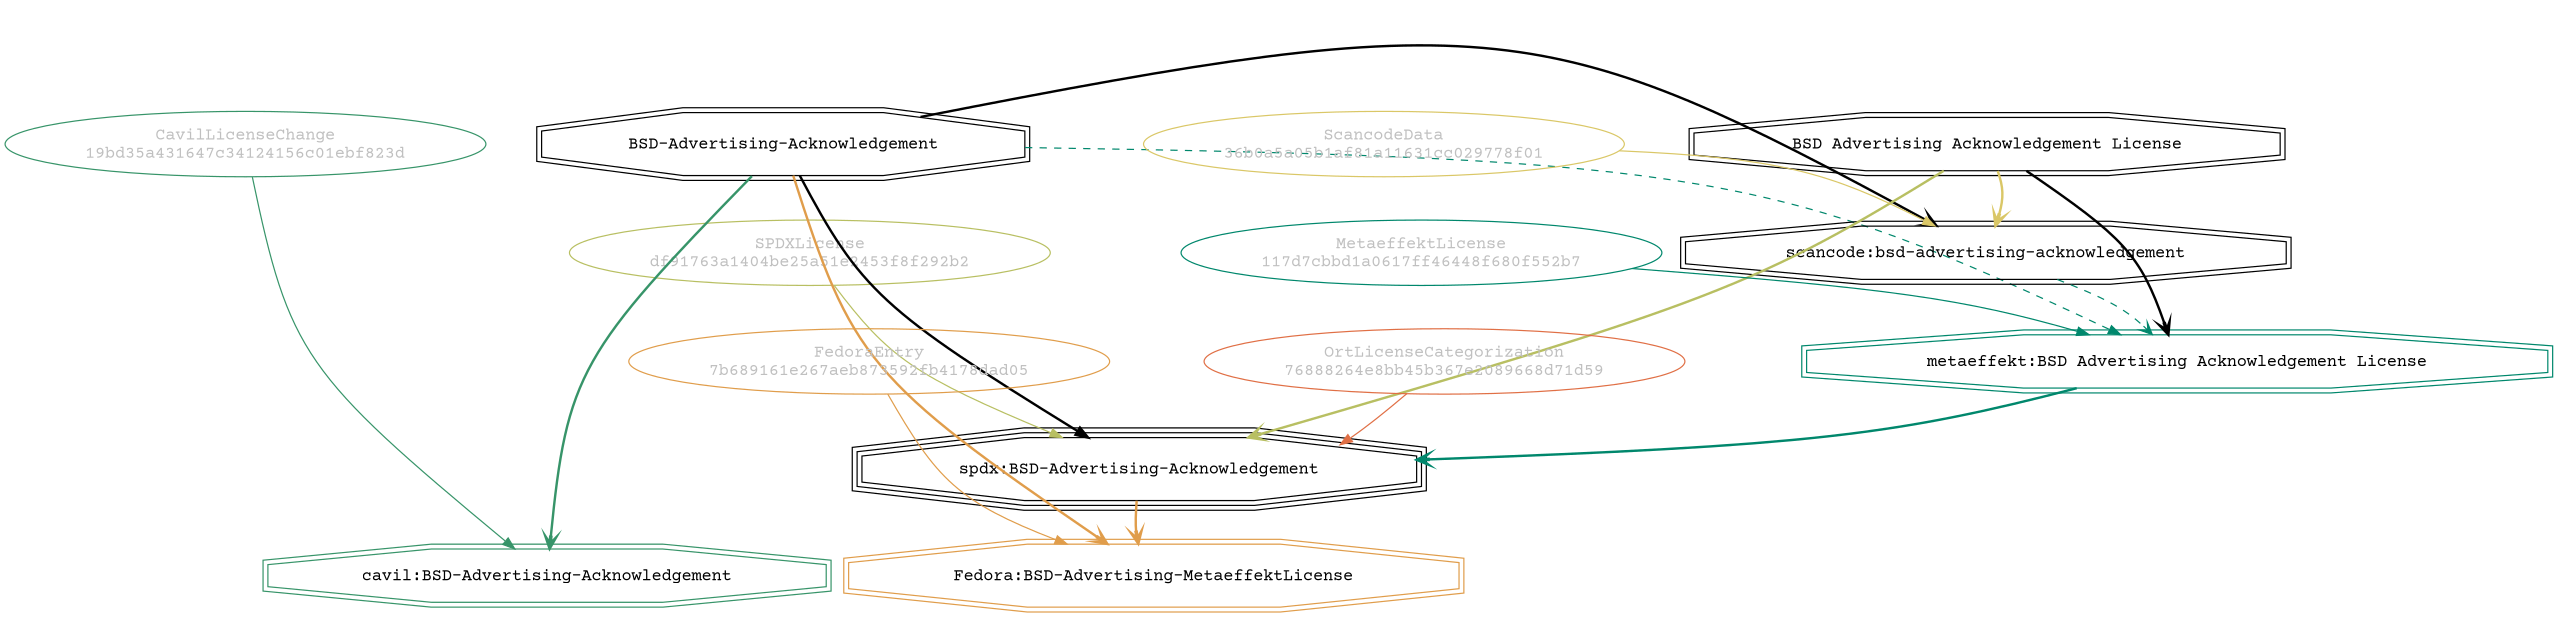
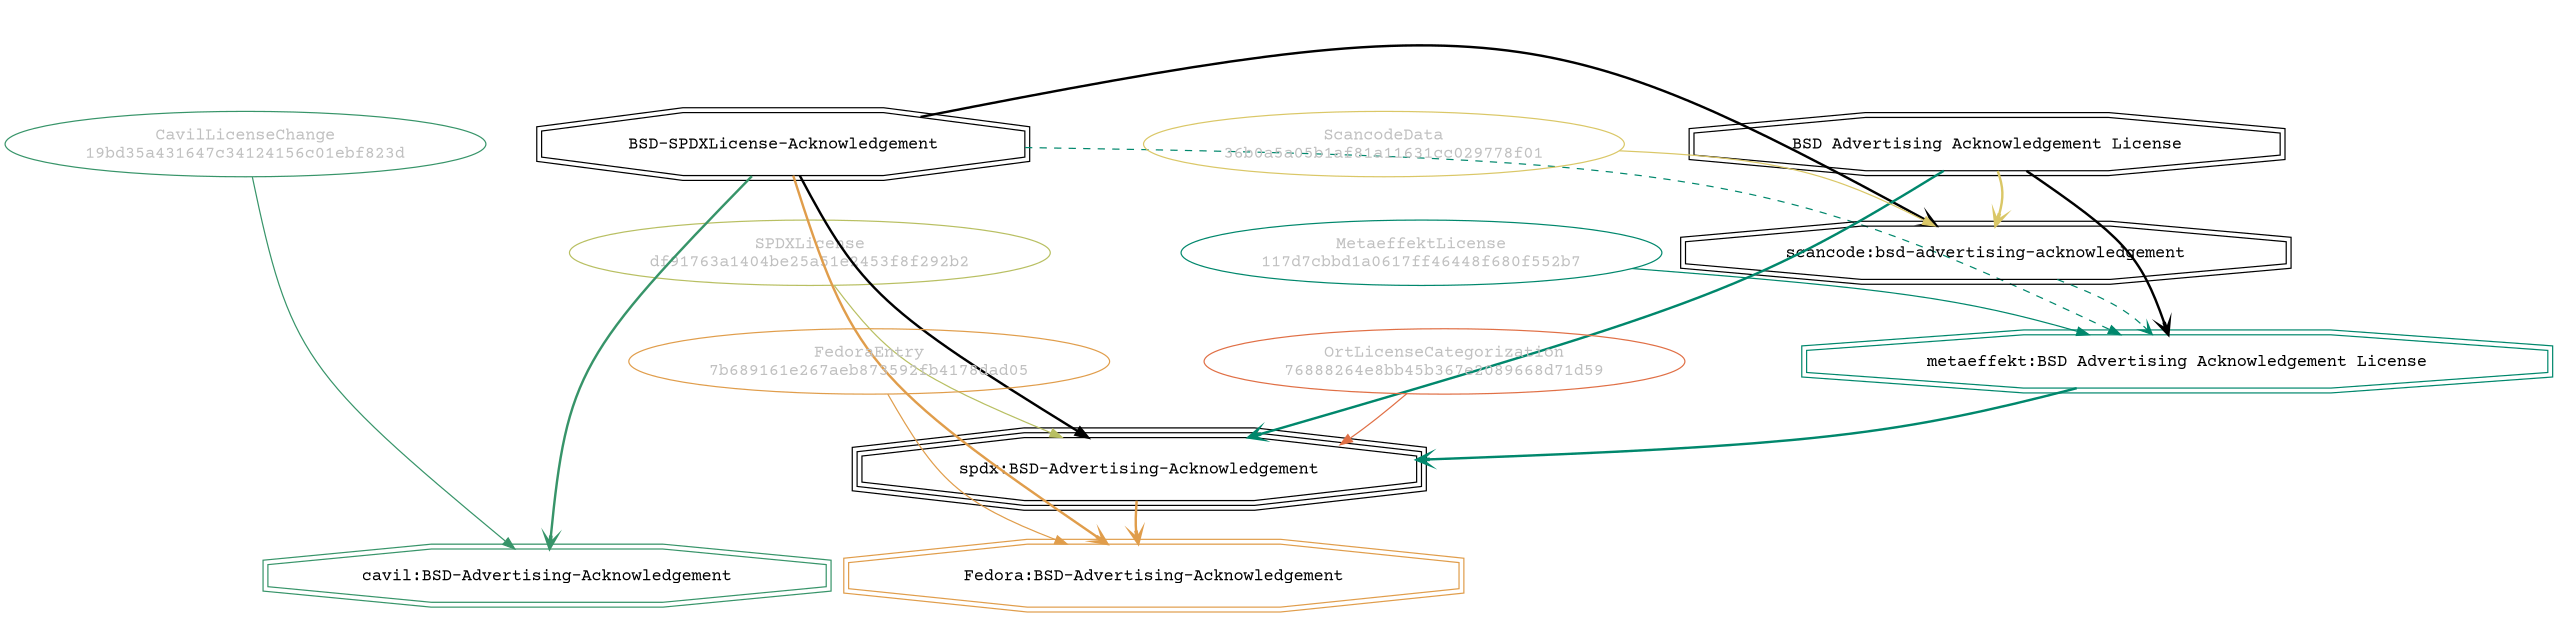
node "BSD-Advertising-Acknowledgement": label "BSD-Advertising-Acknowledgement" -> "BSD-SPDXLicense-Acknowledgement"
edge "BSD Advertising Acknowledgement License" -> "spdx:BSD-Advertising-Acknowledgement": color #b8bf62 -> #00876c
node "Fedora:BSD-Advertising-MetaeffektLicense": label "Fedora:BSD-Advertising-MetaeffektLicense" -> "Fedora:BSD-Advertising-Acknowledgement"
